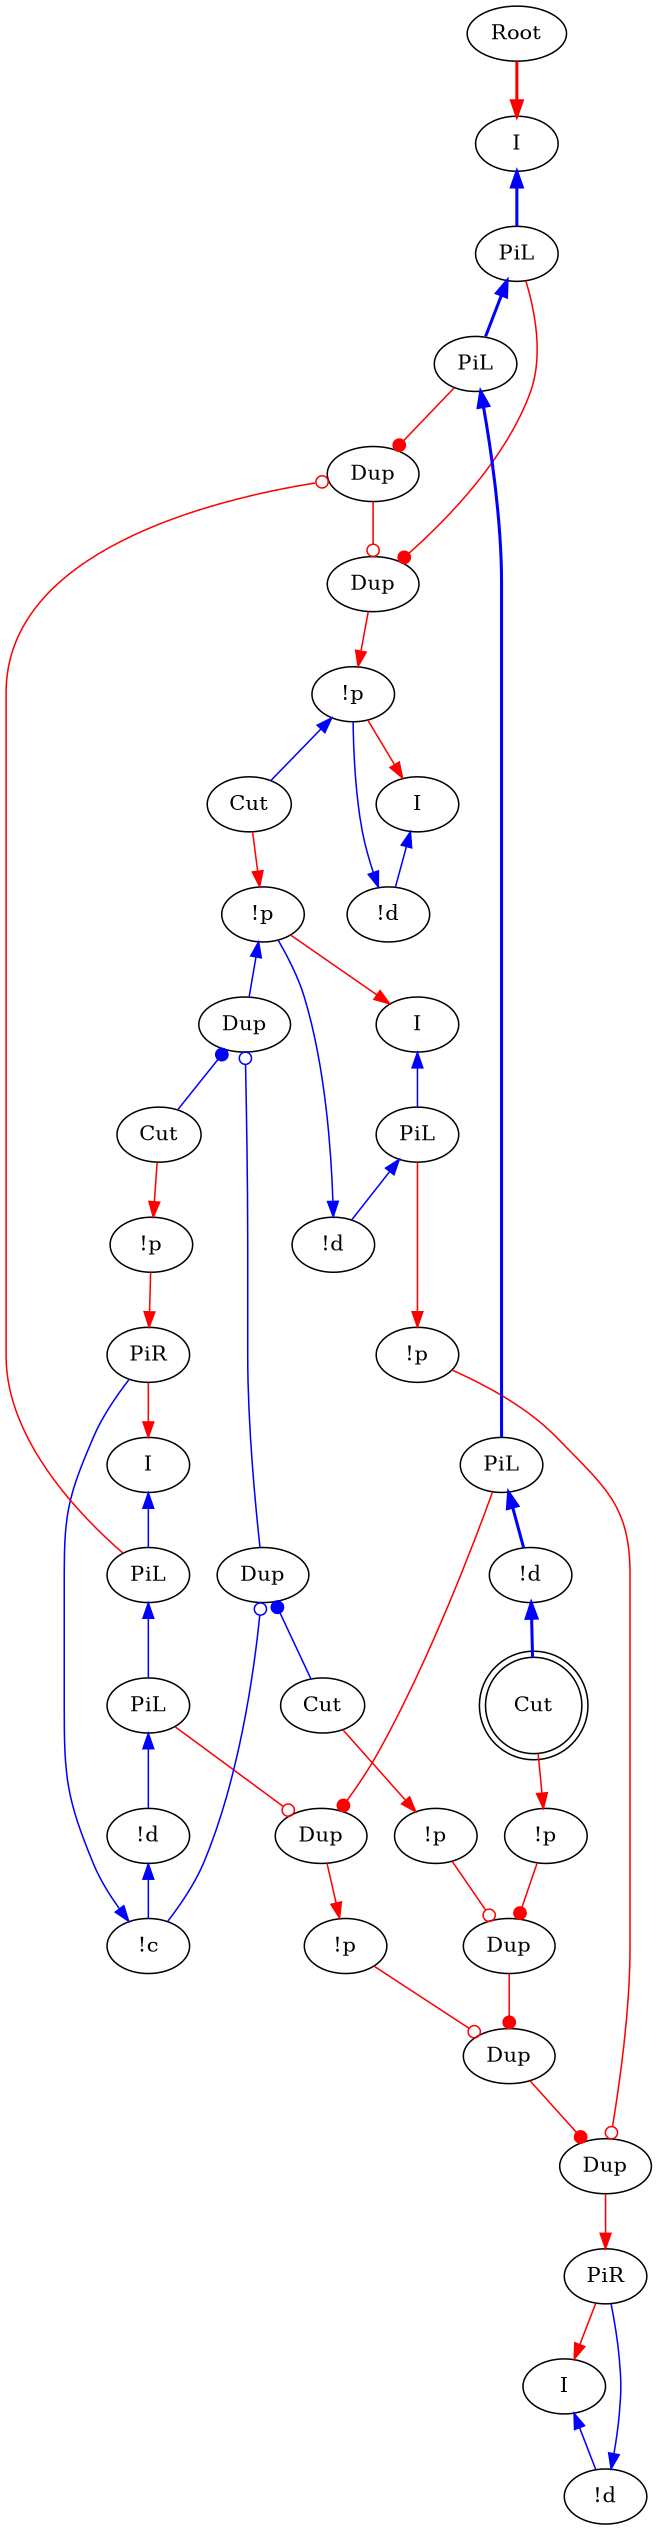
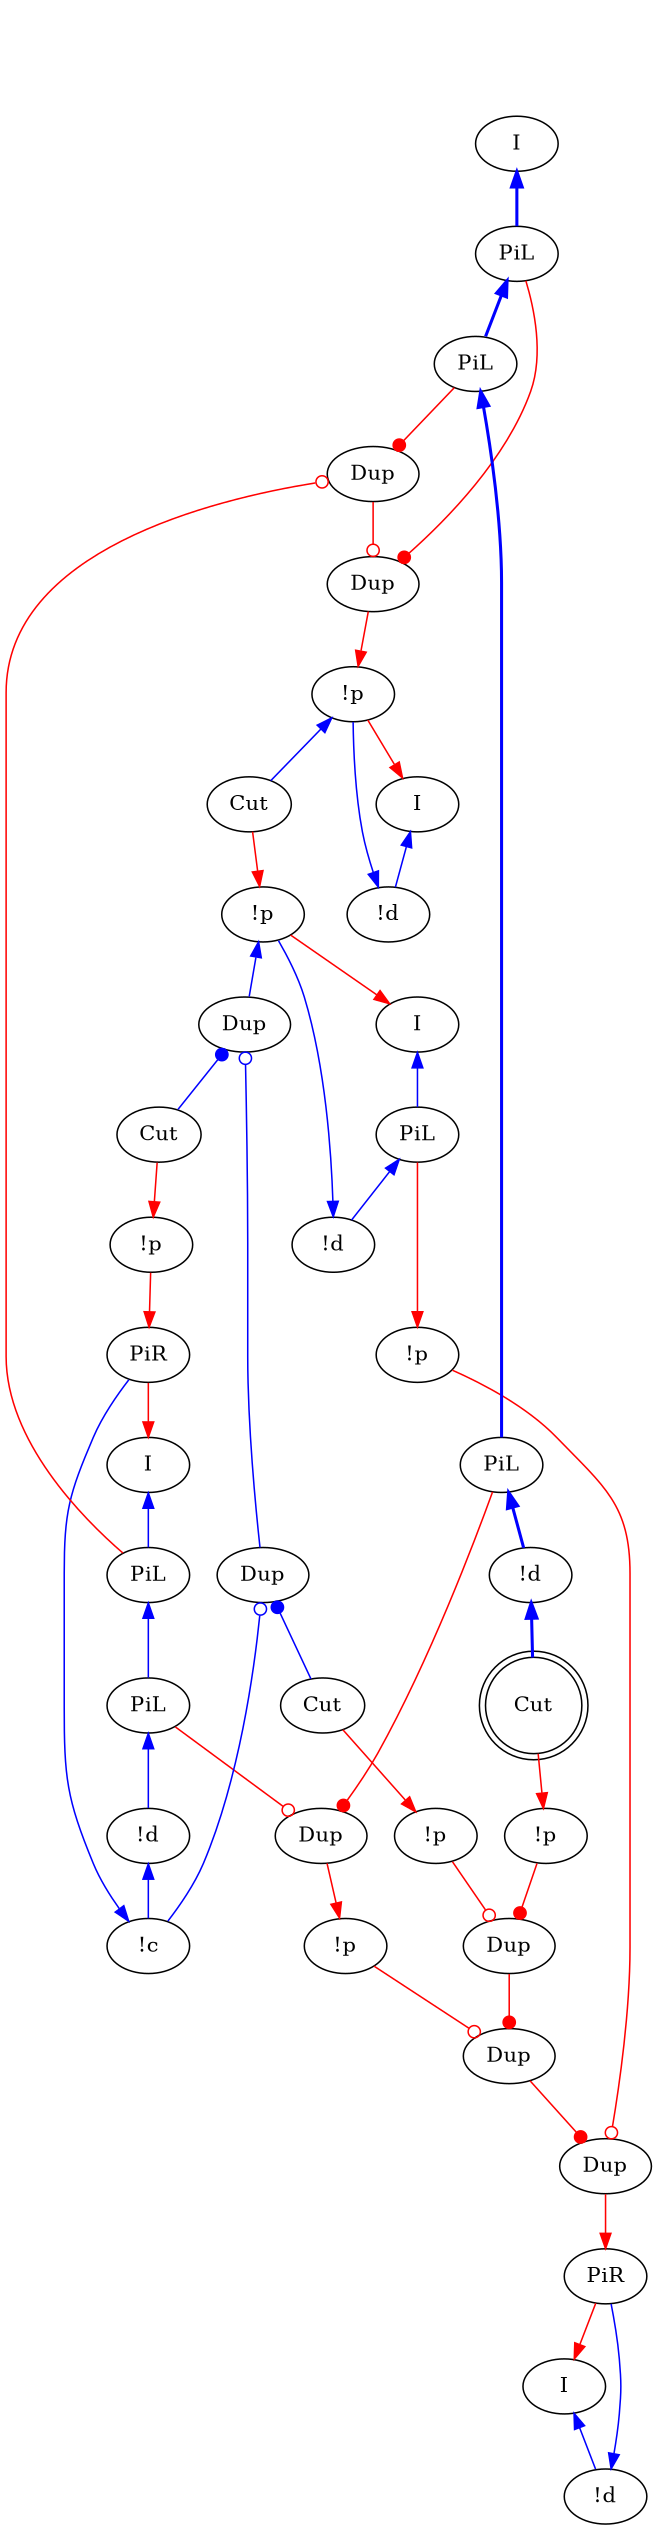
node "Root": removed
